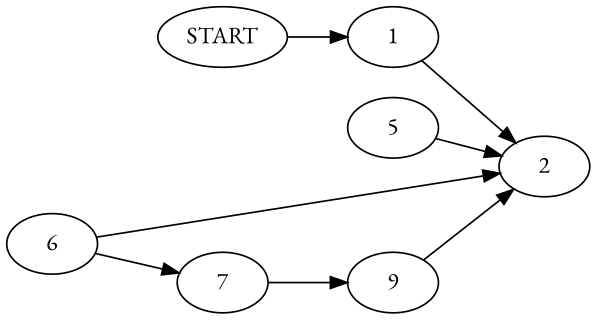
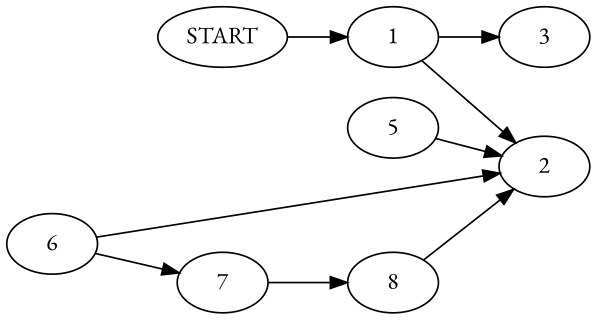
node "3": added
node "9": label "9" -> "8"
